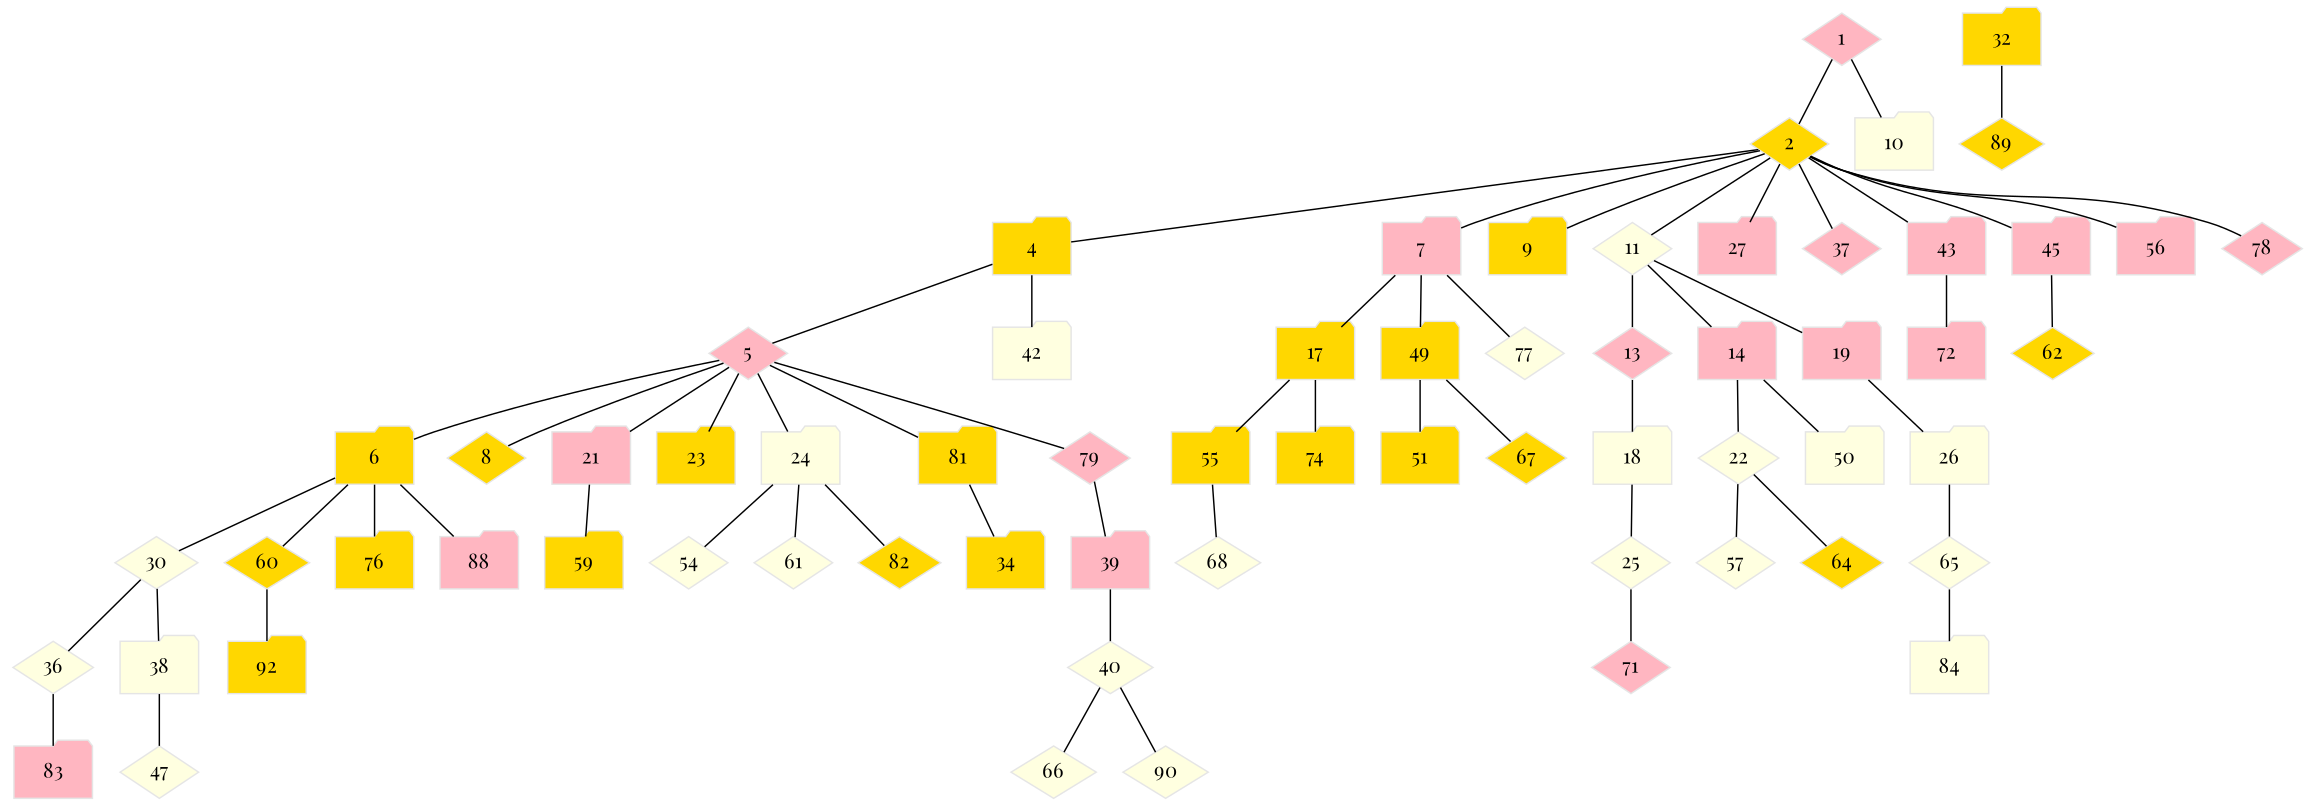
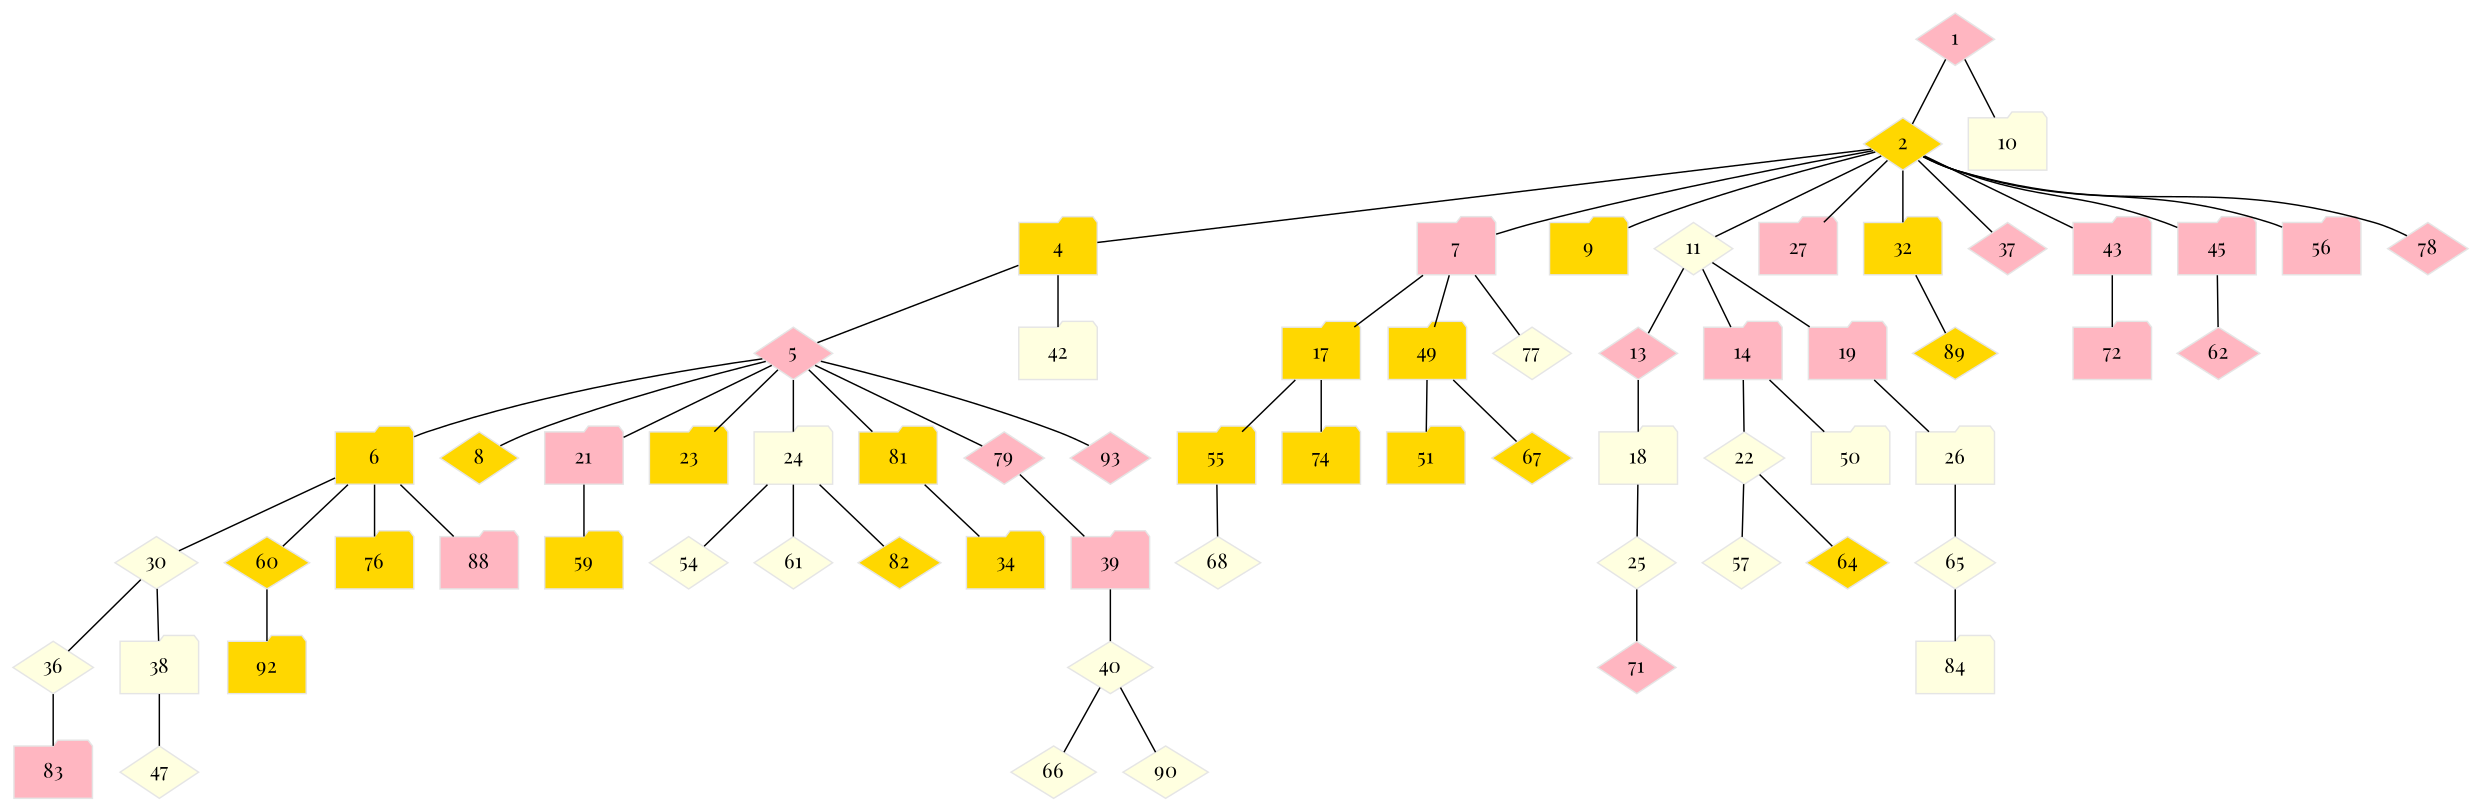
edge "2" -- "32": added
node "62": fillcolor gold -> lightpink
node "93": added
